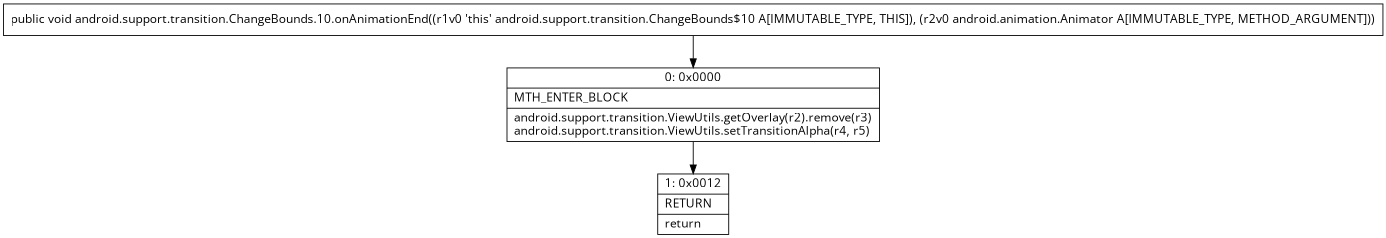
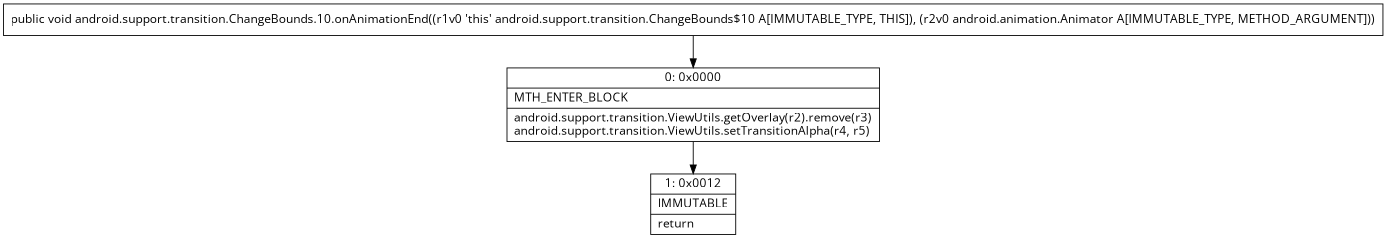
node "1: 0x0012": text "RETURN" -> "IMMUTABLE"
